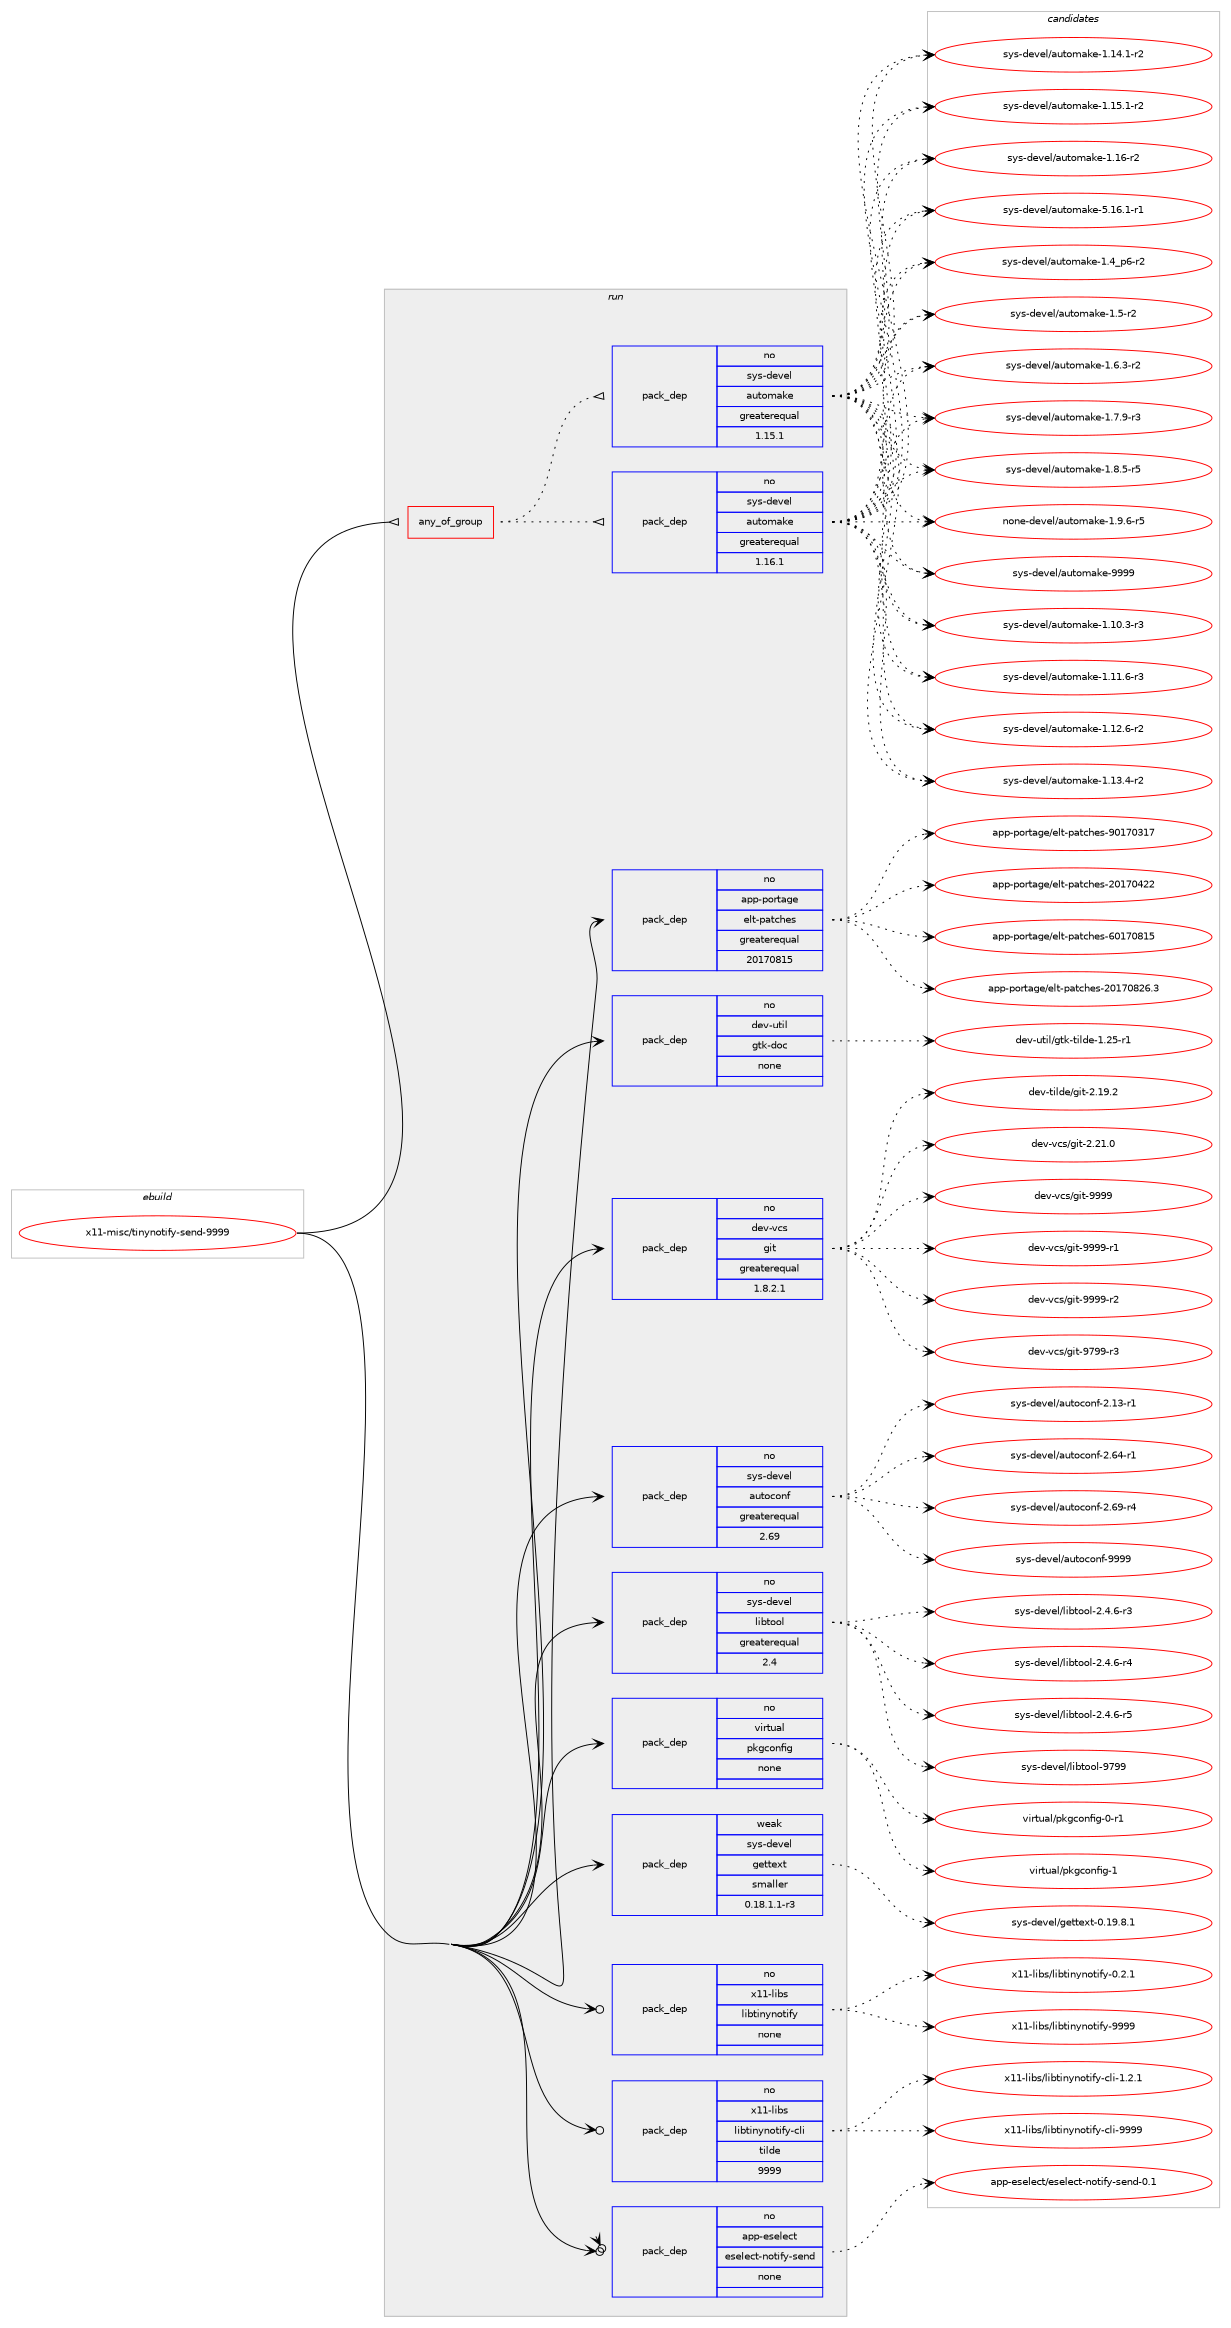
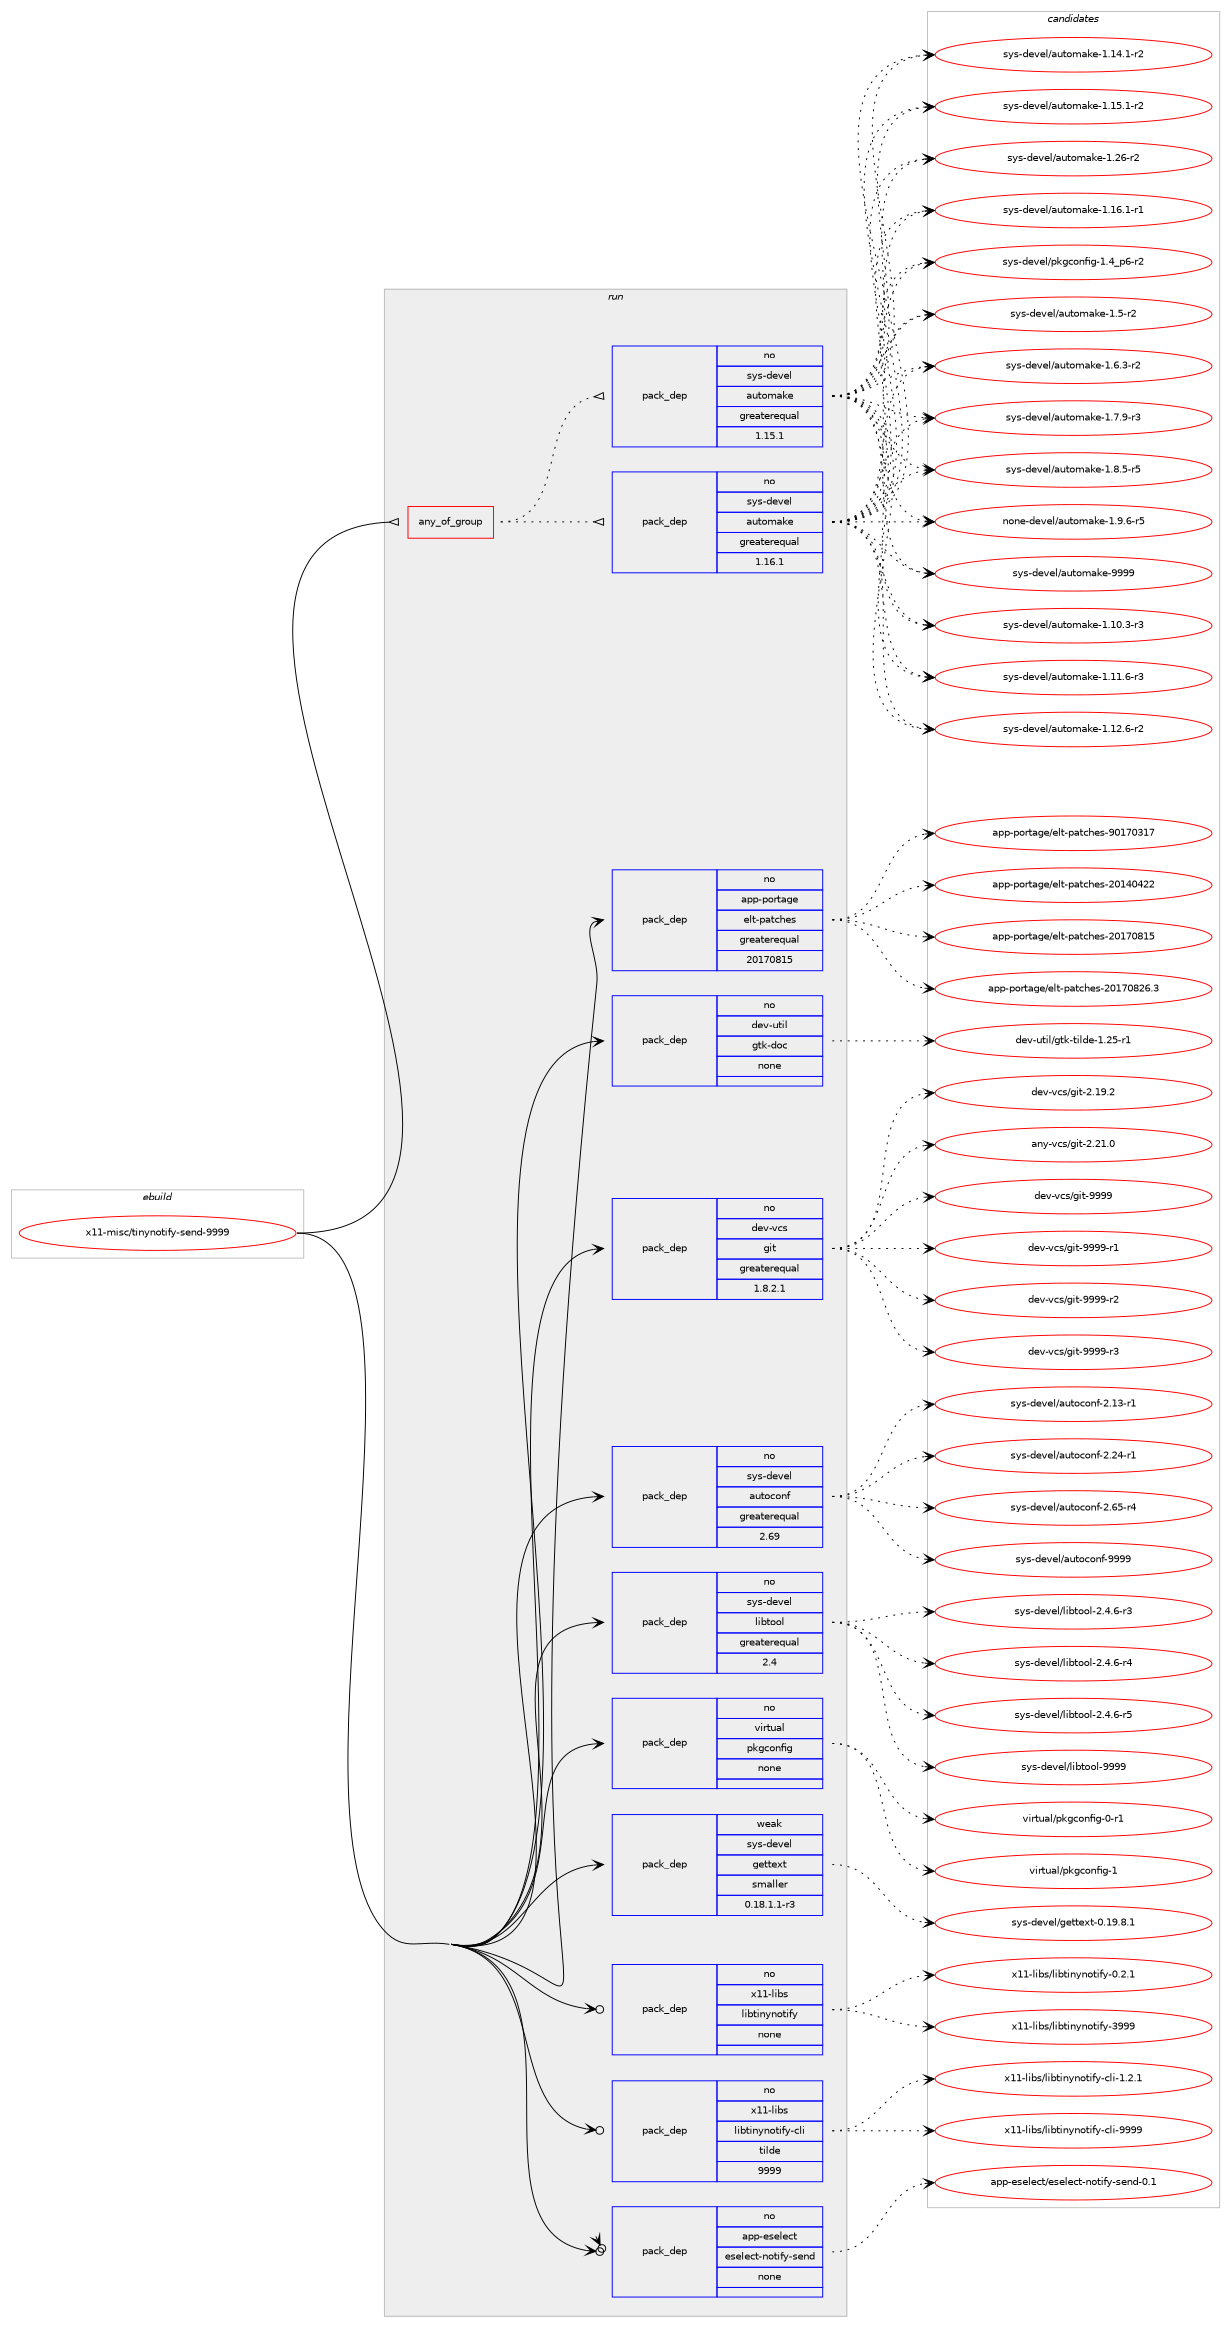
node "sys-devel/automake-1.16-r2": label "sys-devel/automake-1.16-r2" -> "sys-devel/automake-1.26-r2"
node "sys-devel/automake-5.16.1-r1": label "sys-devel/automake-5.16.1-r1" -> "sys-devel/automake-1.16.1-r1"
node "sys-devel/automake-1.4_p6-r2": label "sys-devel/automake-1.4_p6-r2" -> "sys-devel/pkgconfig-1.4_p6-r2"
node "sys-devel/automake-1.13.4-r2": removed
node "app-portage/elt-patches-20170422": label "app-portage/elt-patches-20170422" -> "app-portage/elt-patches-20140422"
node "app-portage/elt-patches-60170815": label "app-portage/elt-patches-60170815" -> "app-portage/elt-patches-20170815"
node "dev-tilde/git-2.19.2": label "dev-tilde/git-2.19.2" -> "dev-vcs/git-2.19.2"
node "dev-vcs/git-2.21.0": label "dev-vcs/git-2.21.0" -> "any-vcs/git-2.21.0"
node "dev-vcs/git-9799-r3": label "dev-vcs/git-9799-r3" -> "dev-vcs/git-9999-r3"
node "sys-devel/autoconf-2.64-r1": label "sys-devel/autoconf-2.64-r1" -> "sys-devel/autoconf-2.24-r1"
node "sys-devel/autoconf-2.69-r4": label "sys-devel/autoconf-2.69-r4" -> "sys-devel/autoconf-2.65-r4"
node "sys-devel/libtool-9799": label "sys-devel/libtool-9799" -> "sys-devel/libtool-9999"
node "x11-libs/libtinynotify-9999": label "x11-libs/libtinynotify-9999" -> "x11-libs/libtinynotify-3999"
